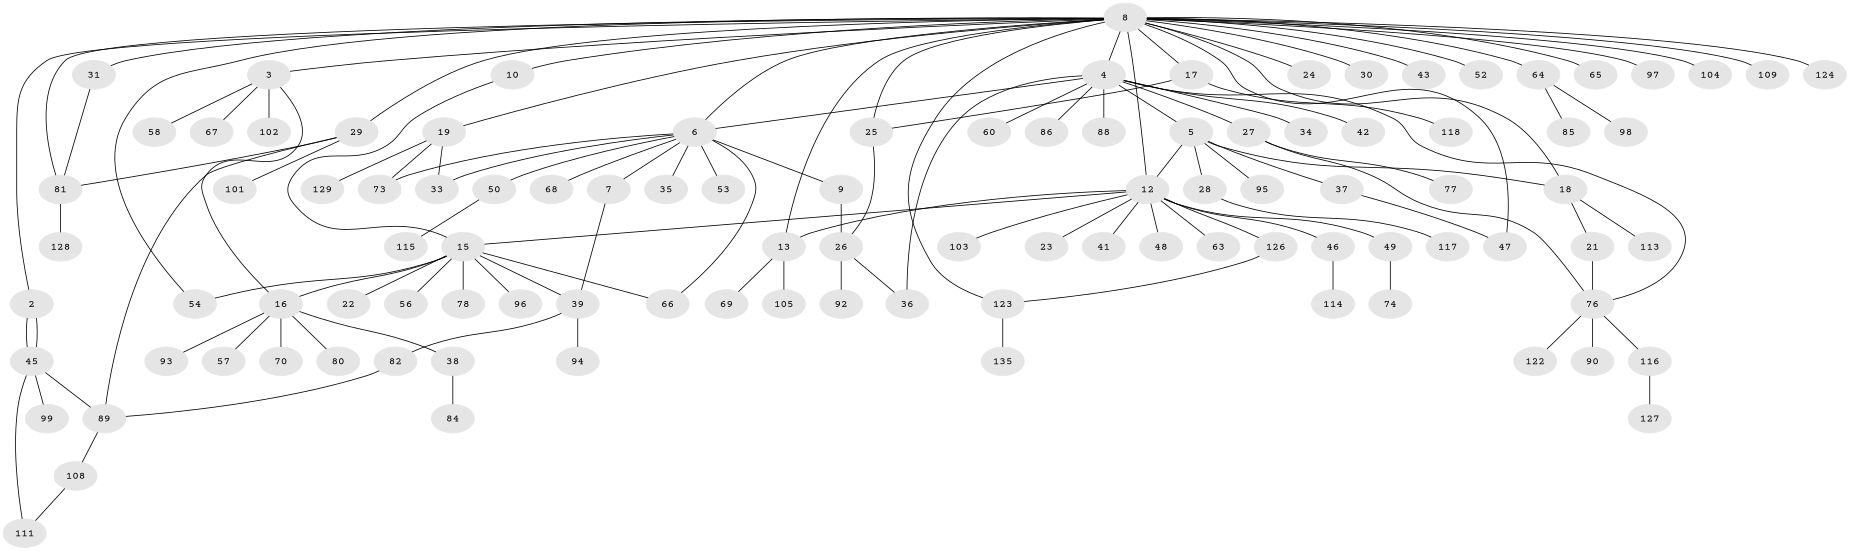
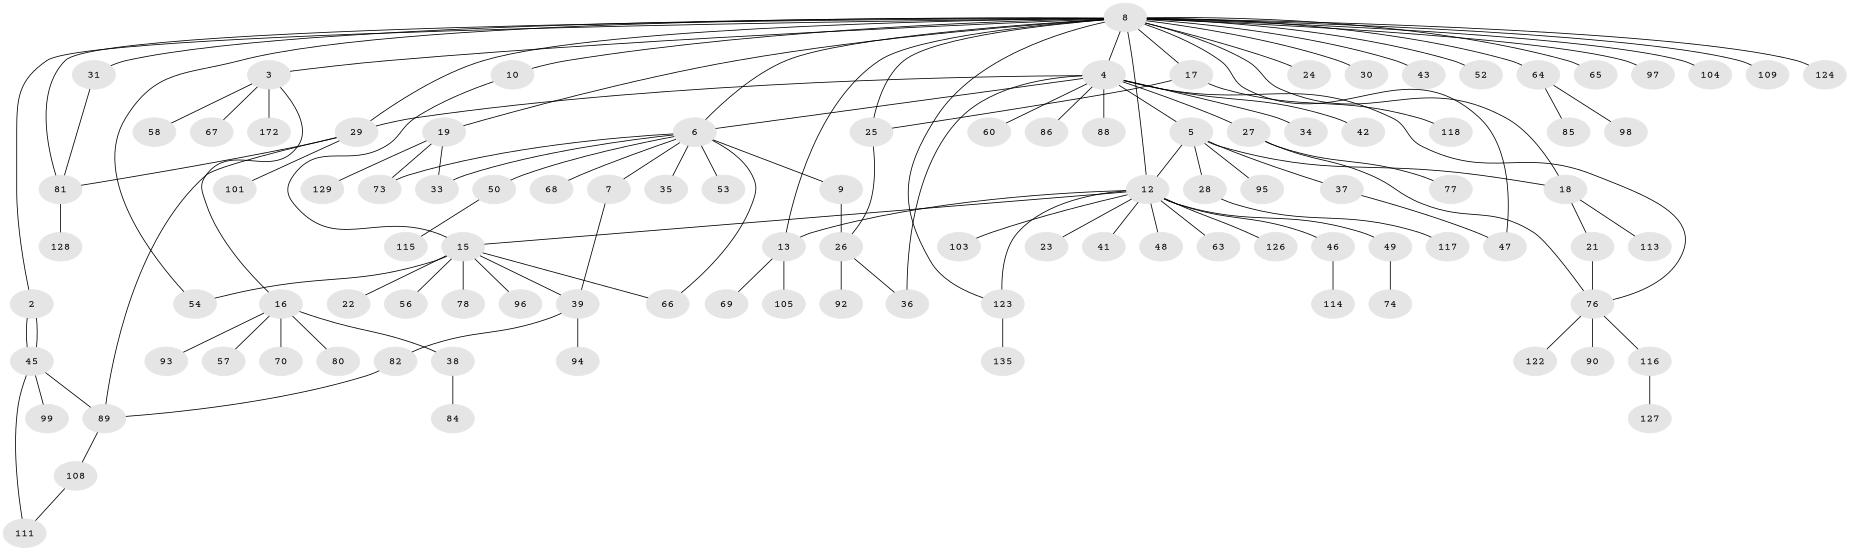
edge "4" -- "29": added
node "102": label "102" -> "172"
edge "15" -- "16": removed
edge "126" -- "123": now "12" -- "123"
